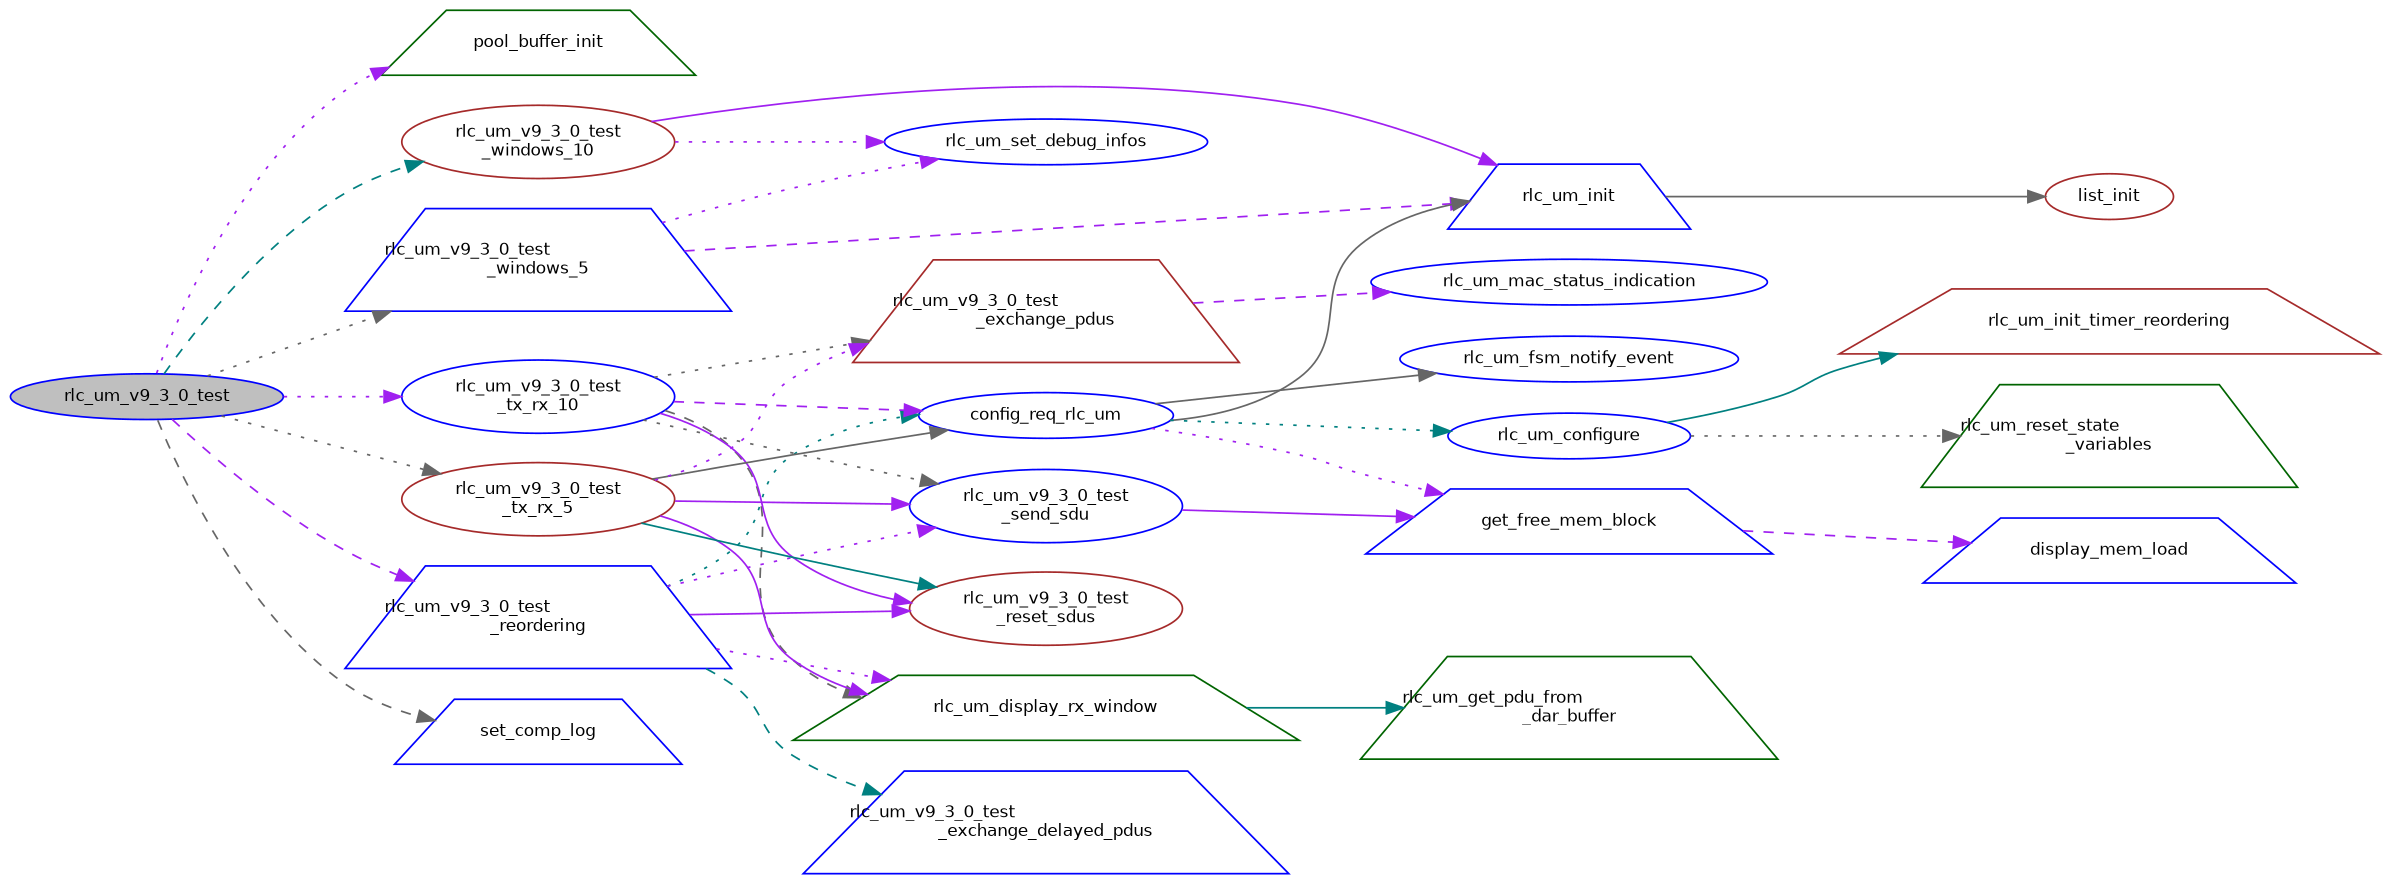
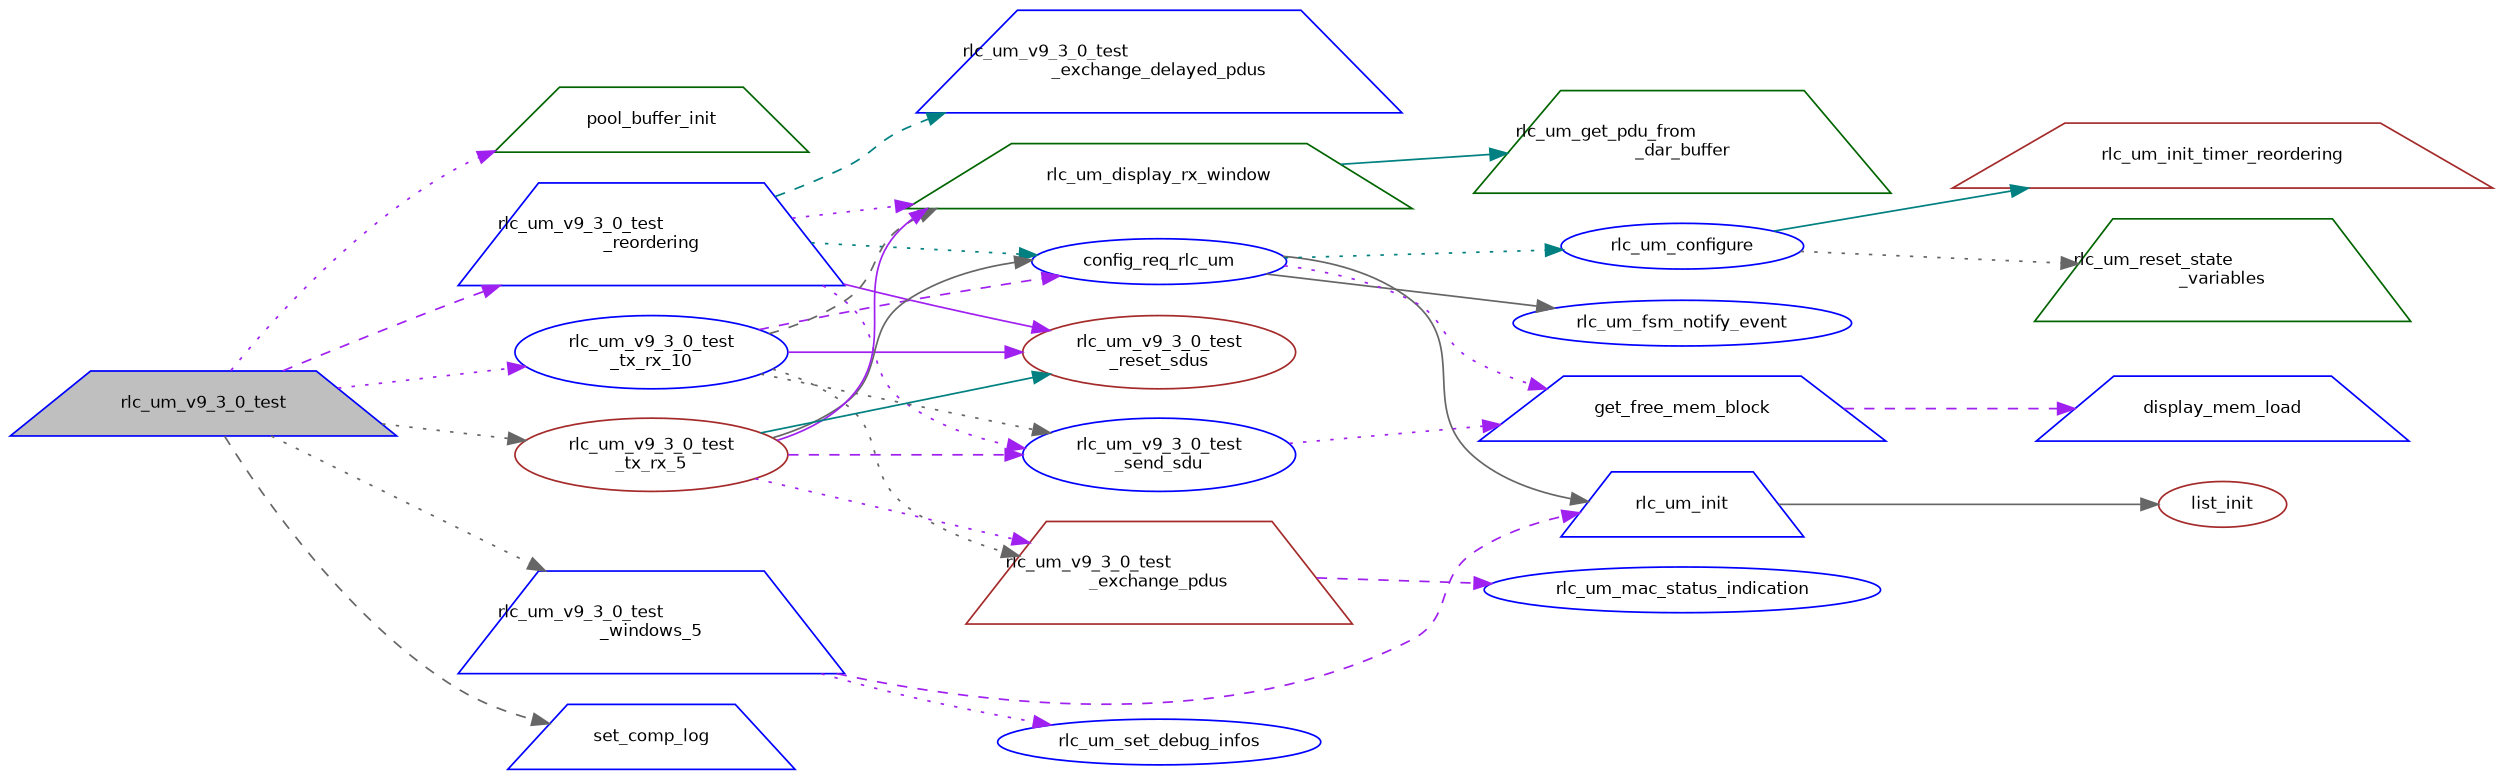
node "rlc_um_v9_3_0_test _windows_10": removed
node "rlc_um_v9_3_0_test": shape ellipse -> trapezium
edge "rlc_um_v9_3_0_test _tx_rx_5" -> "rlc_um_v9_3_0_test _send_sdu": style solid -> dashed
edge "rlc_um_v9_3_0_test _send_sdu" -> "get_free_mem_block": style solid -> dotted
